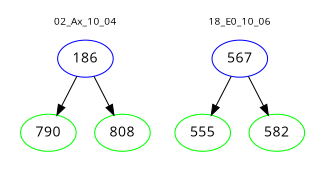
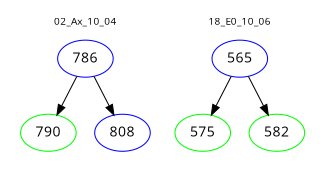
node "186": label "186" -> "786"
node "567": label "567" -> "565"
node "808": color green -> blue
node "555": label "555" -> "575"
